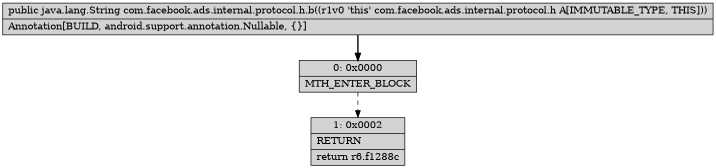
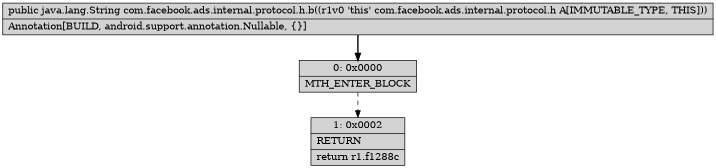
node "1: 0x0002": text "return r6.f1288c" -> "return r1.f1288c"
